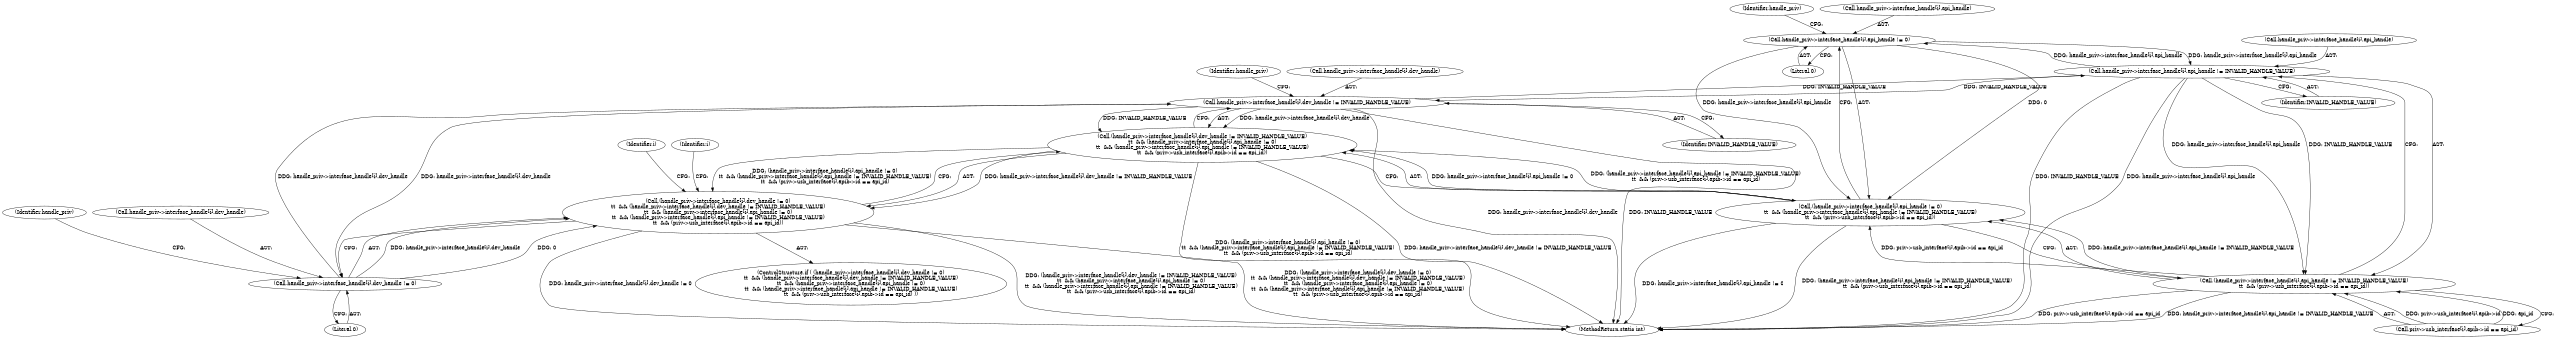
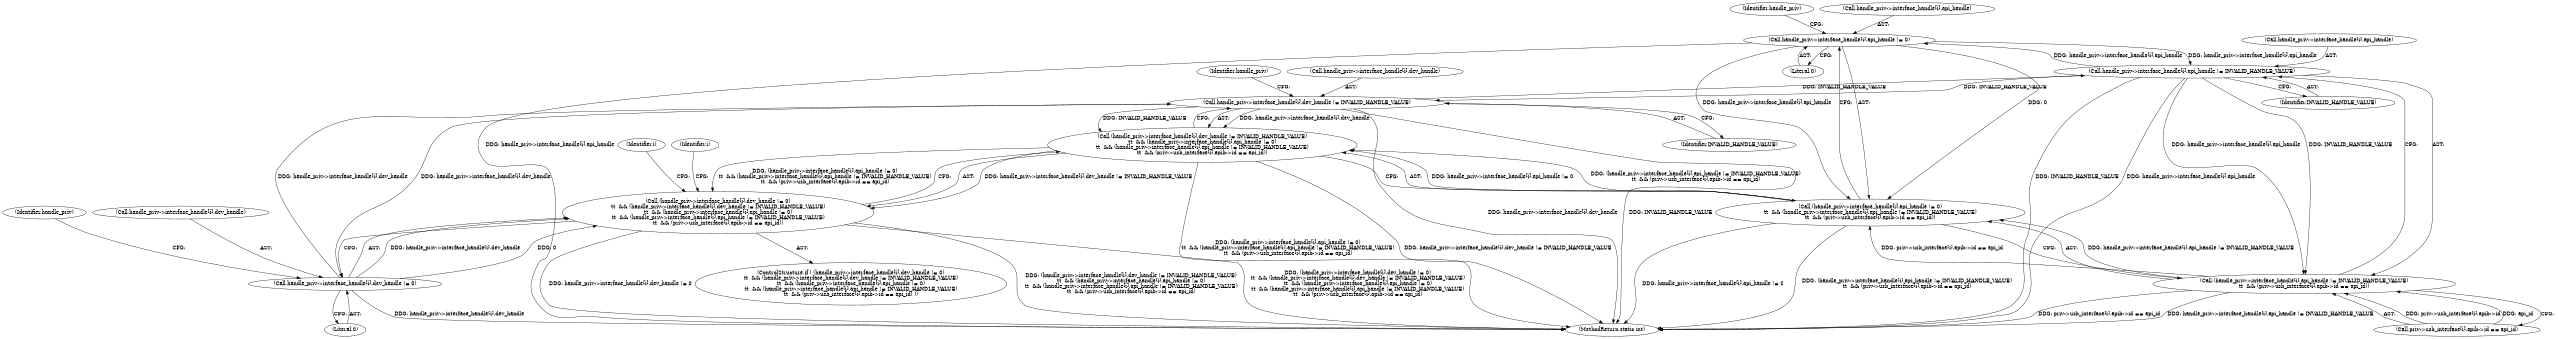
edge "(Call,handle_priv->interface_handle[i].api_handle != 0)" -> "(MethodReturn,static int)": added, label "DDG: handle_priv->interface_handle[i].api_handle"
edge "(Call,handle_priv->interface_handle[i].dev_handle != 0)" -> "(MethodReturn,static int)": added, label "DDG: handle_priv->interface_handle[i].dev_handle"
